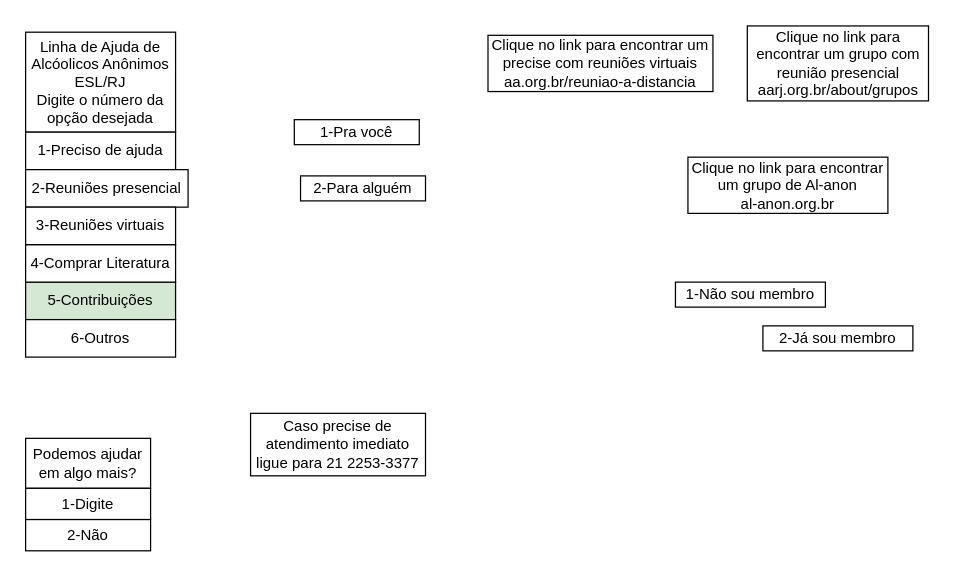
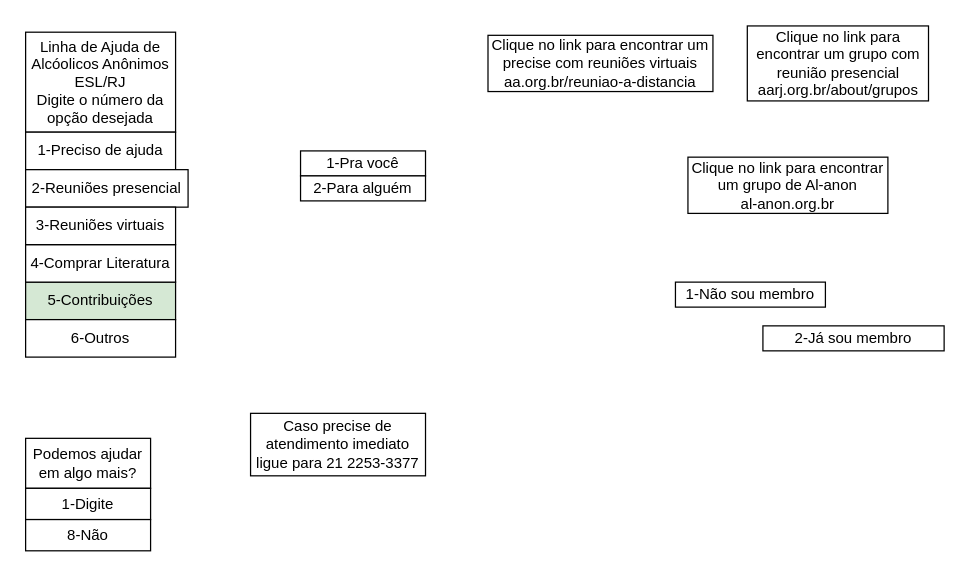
node "1-Pra você": moved (357, 132) -> (363, 163)
node "2-Já sou membro": size 150x25 -> 181x25
node "2-Não": label "2-Não" -> "8-Não"
